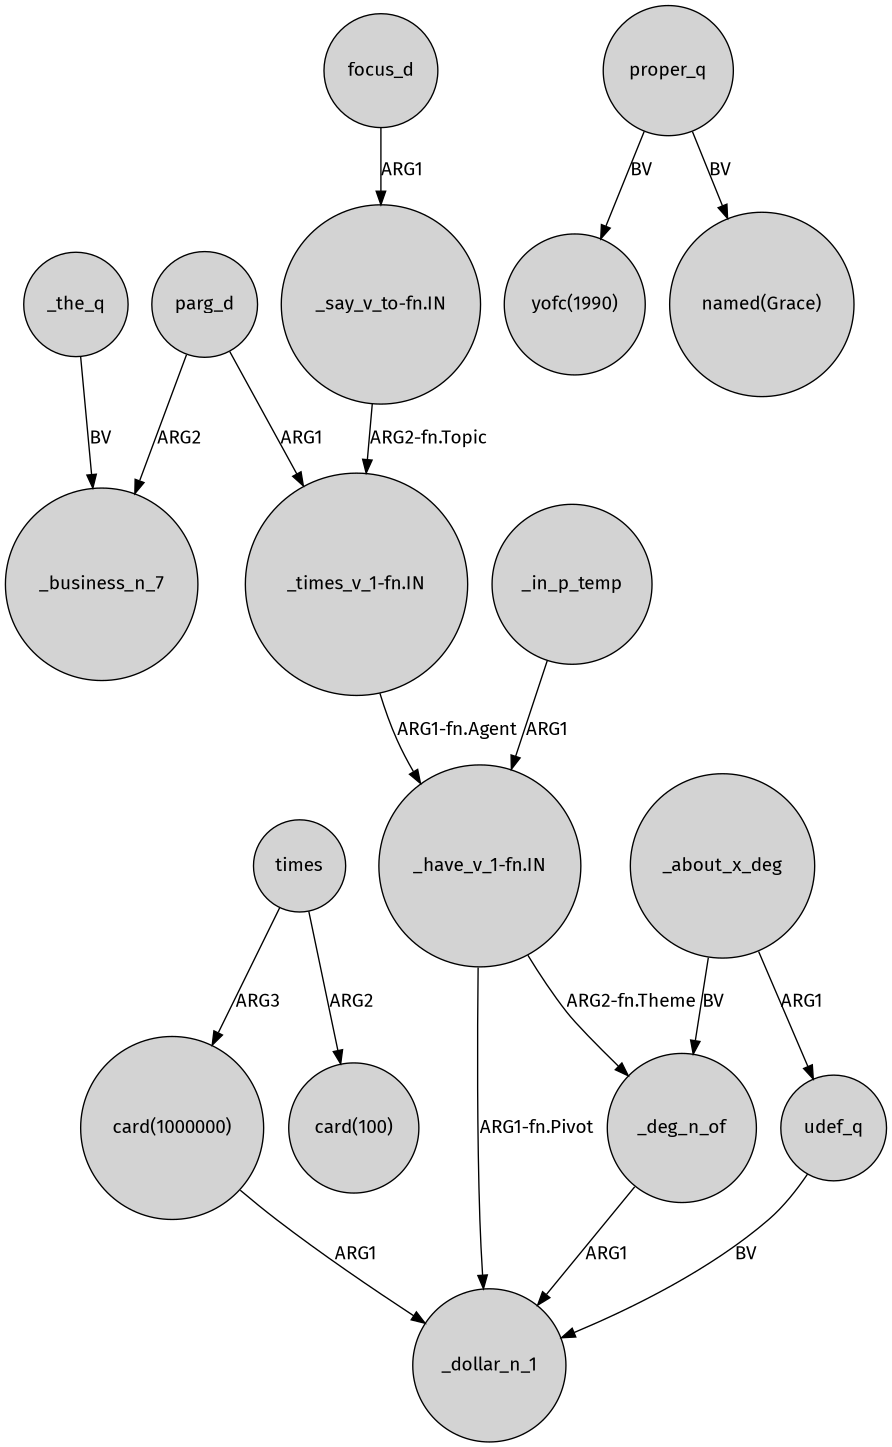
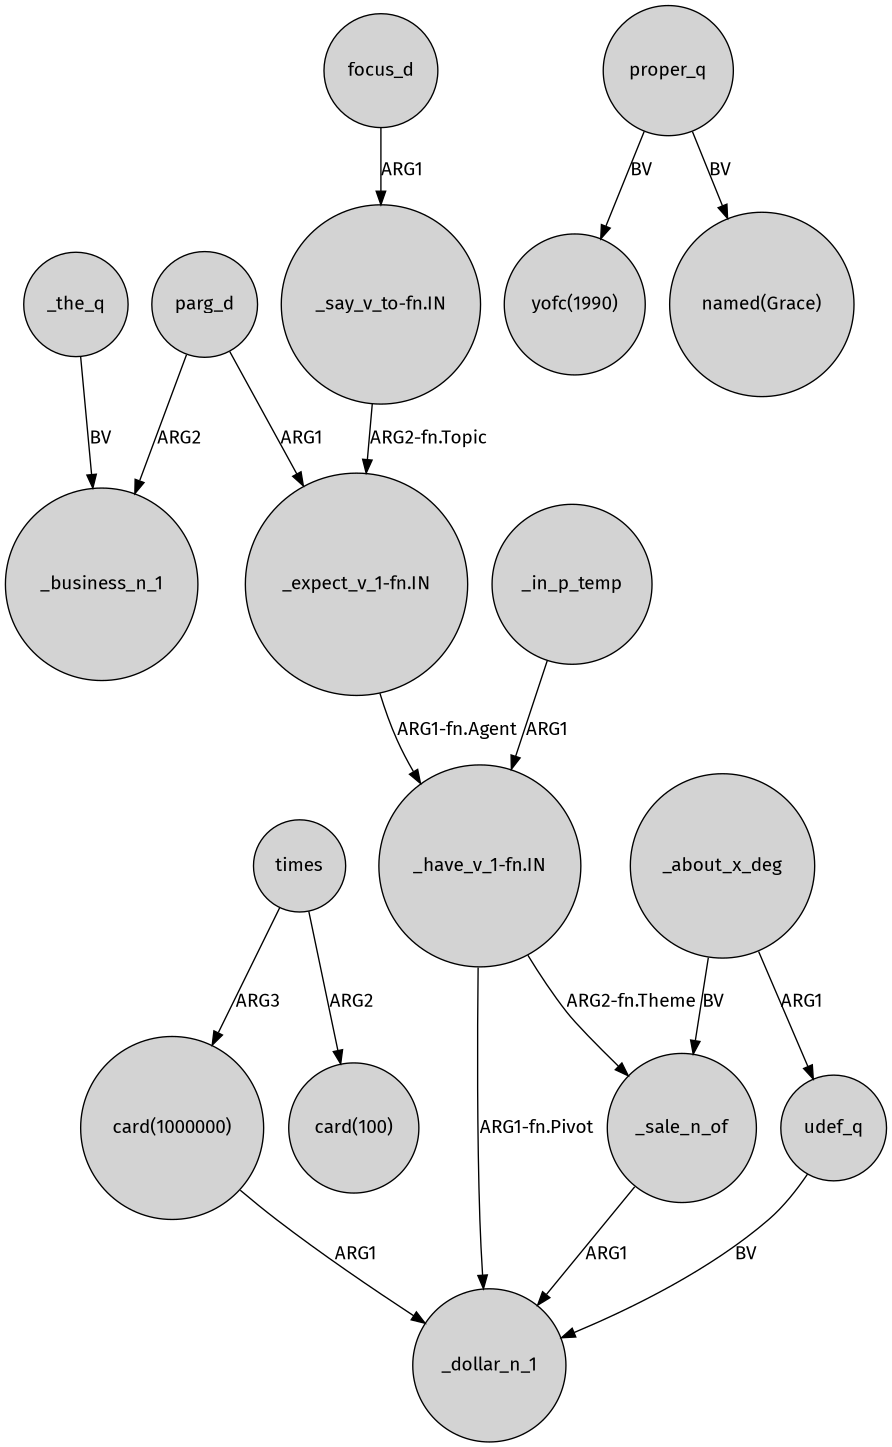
node "_business_n_7": label "_business_n_7" -> "_business_n_1"
node "_times_v_1-fn.IN": label "_times_v_1-fn.IN" -> "_expect_v_1-fn.IN"
node "_deg_n_of": label "_deg_n_of" -> "_sale_n_of"
